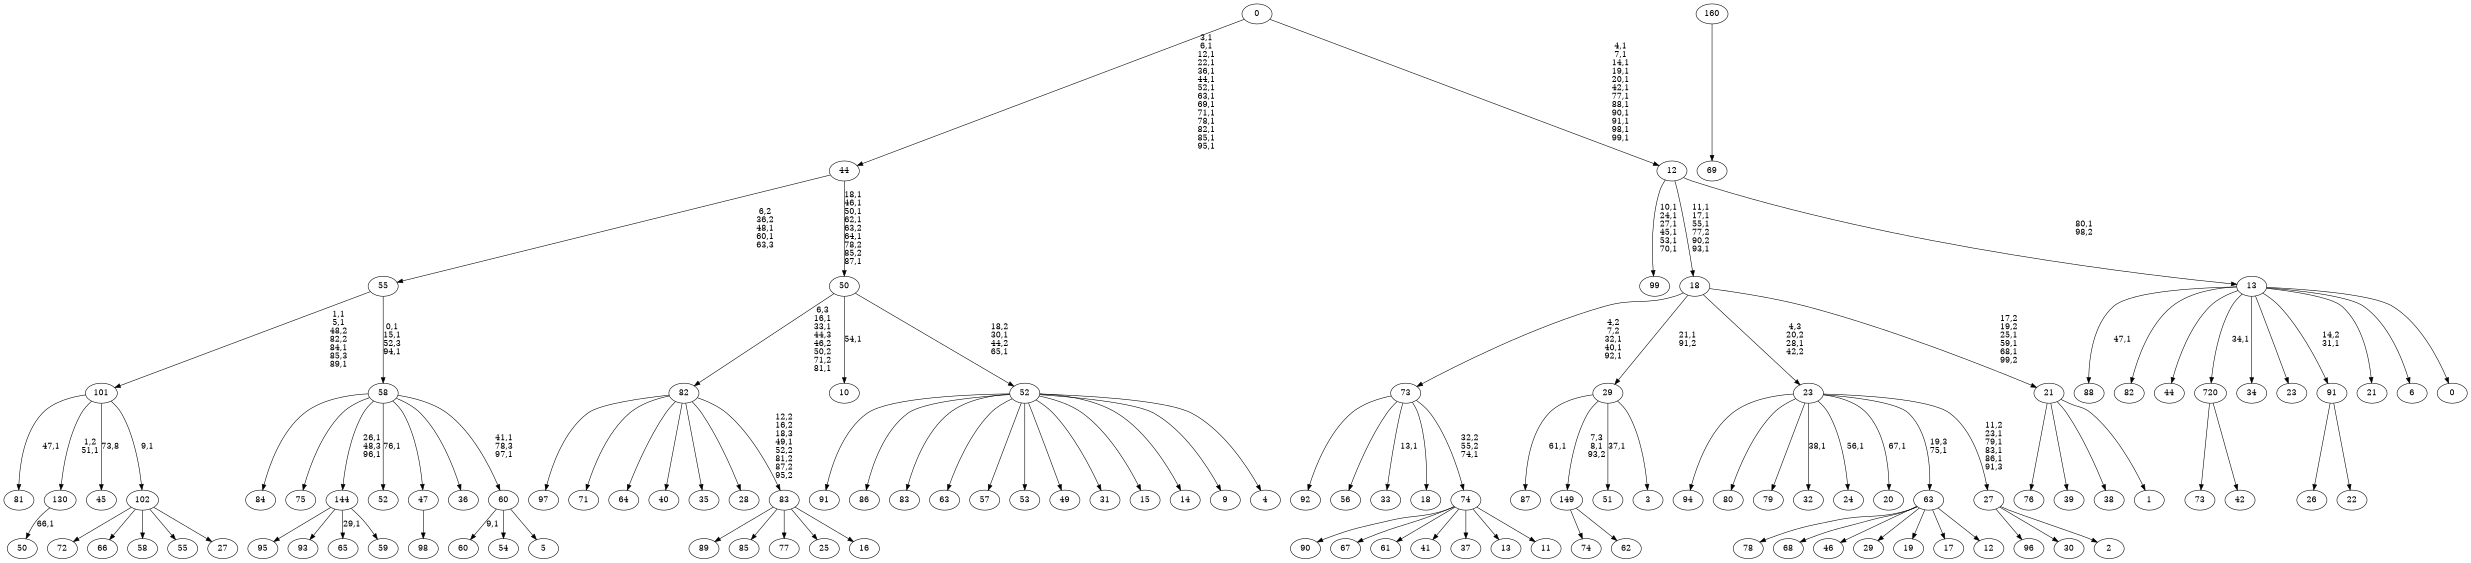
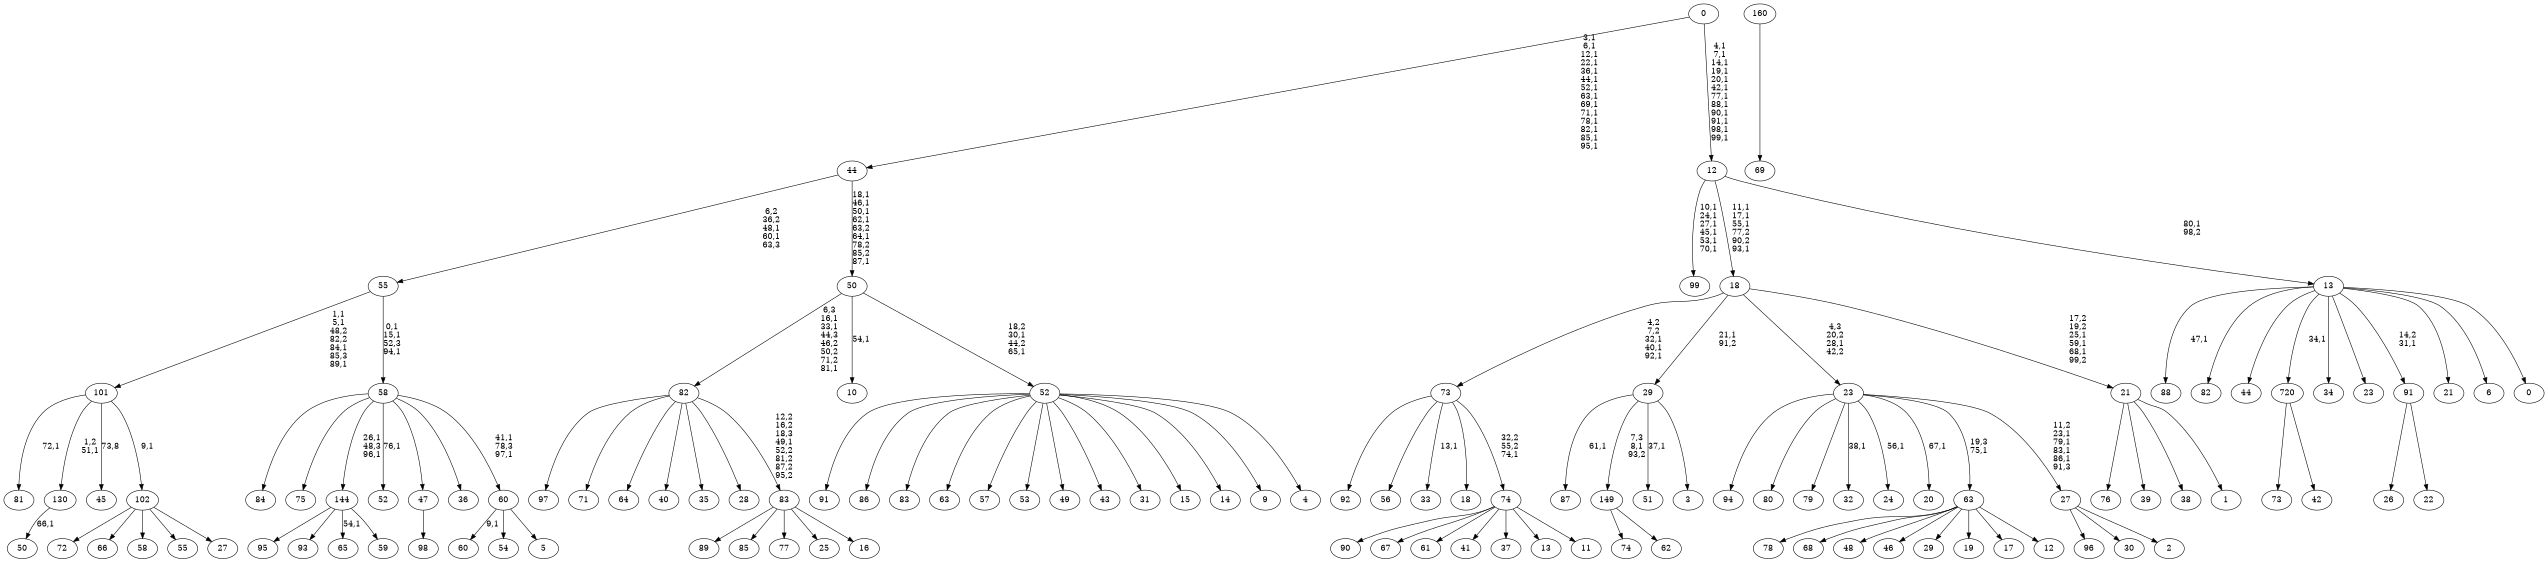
edge "101" -> "81": label "47,1" -> "72,1"
node "43": added
edge "144" -> "65": label "29,1" -> "54,1"
node "48": added
